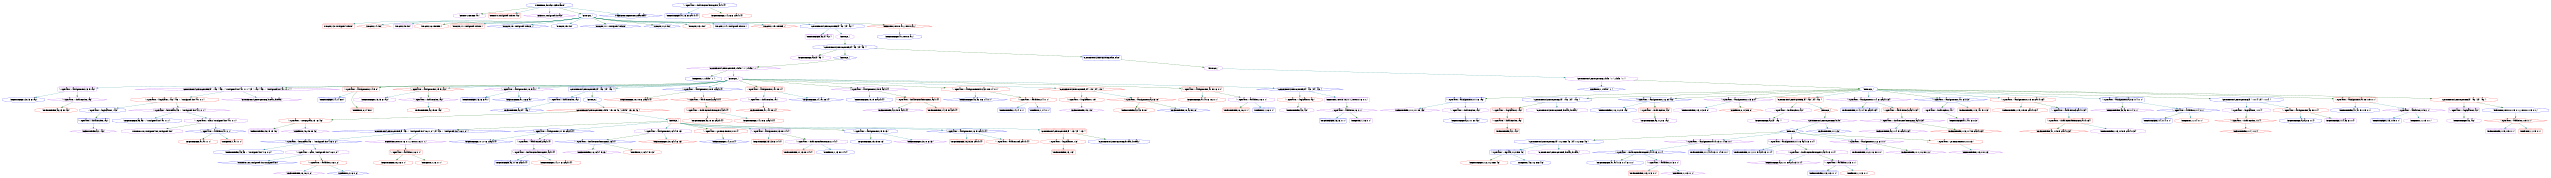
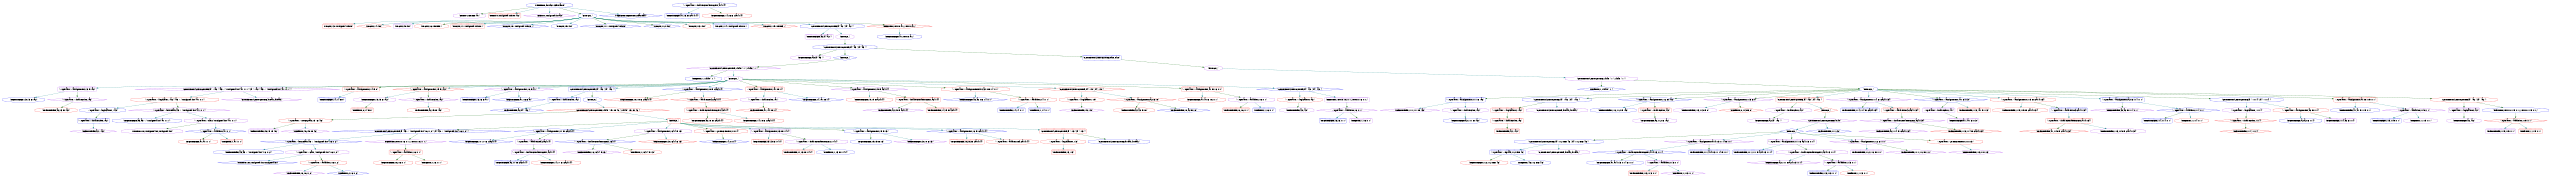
edge "(<operator>.assignment,v4 = 0)" -> "(LITERAL,0,v4 = 0)": now "(IDENTIFIER,v5,v5 = *a2)" -> "(LITERAL,0,v4 = 0)"
node "(IDENTIFIER,v9,v9 = a2[v4])": color blue -> red
